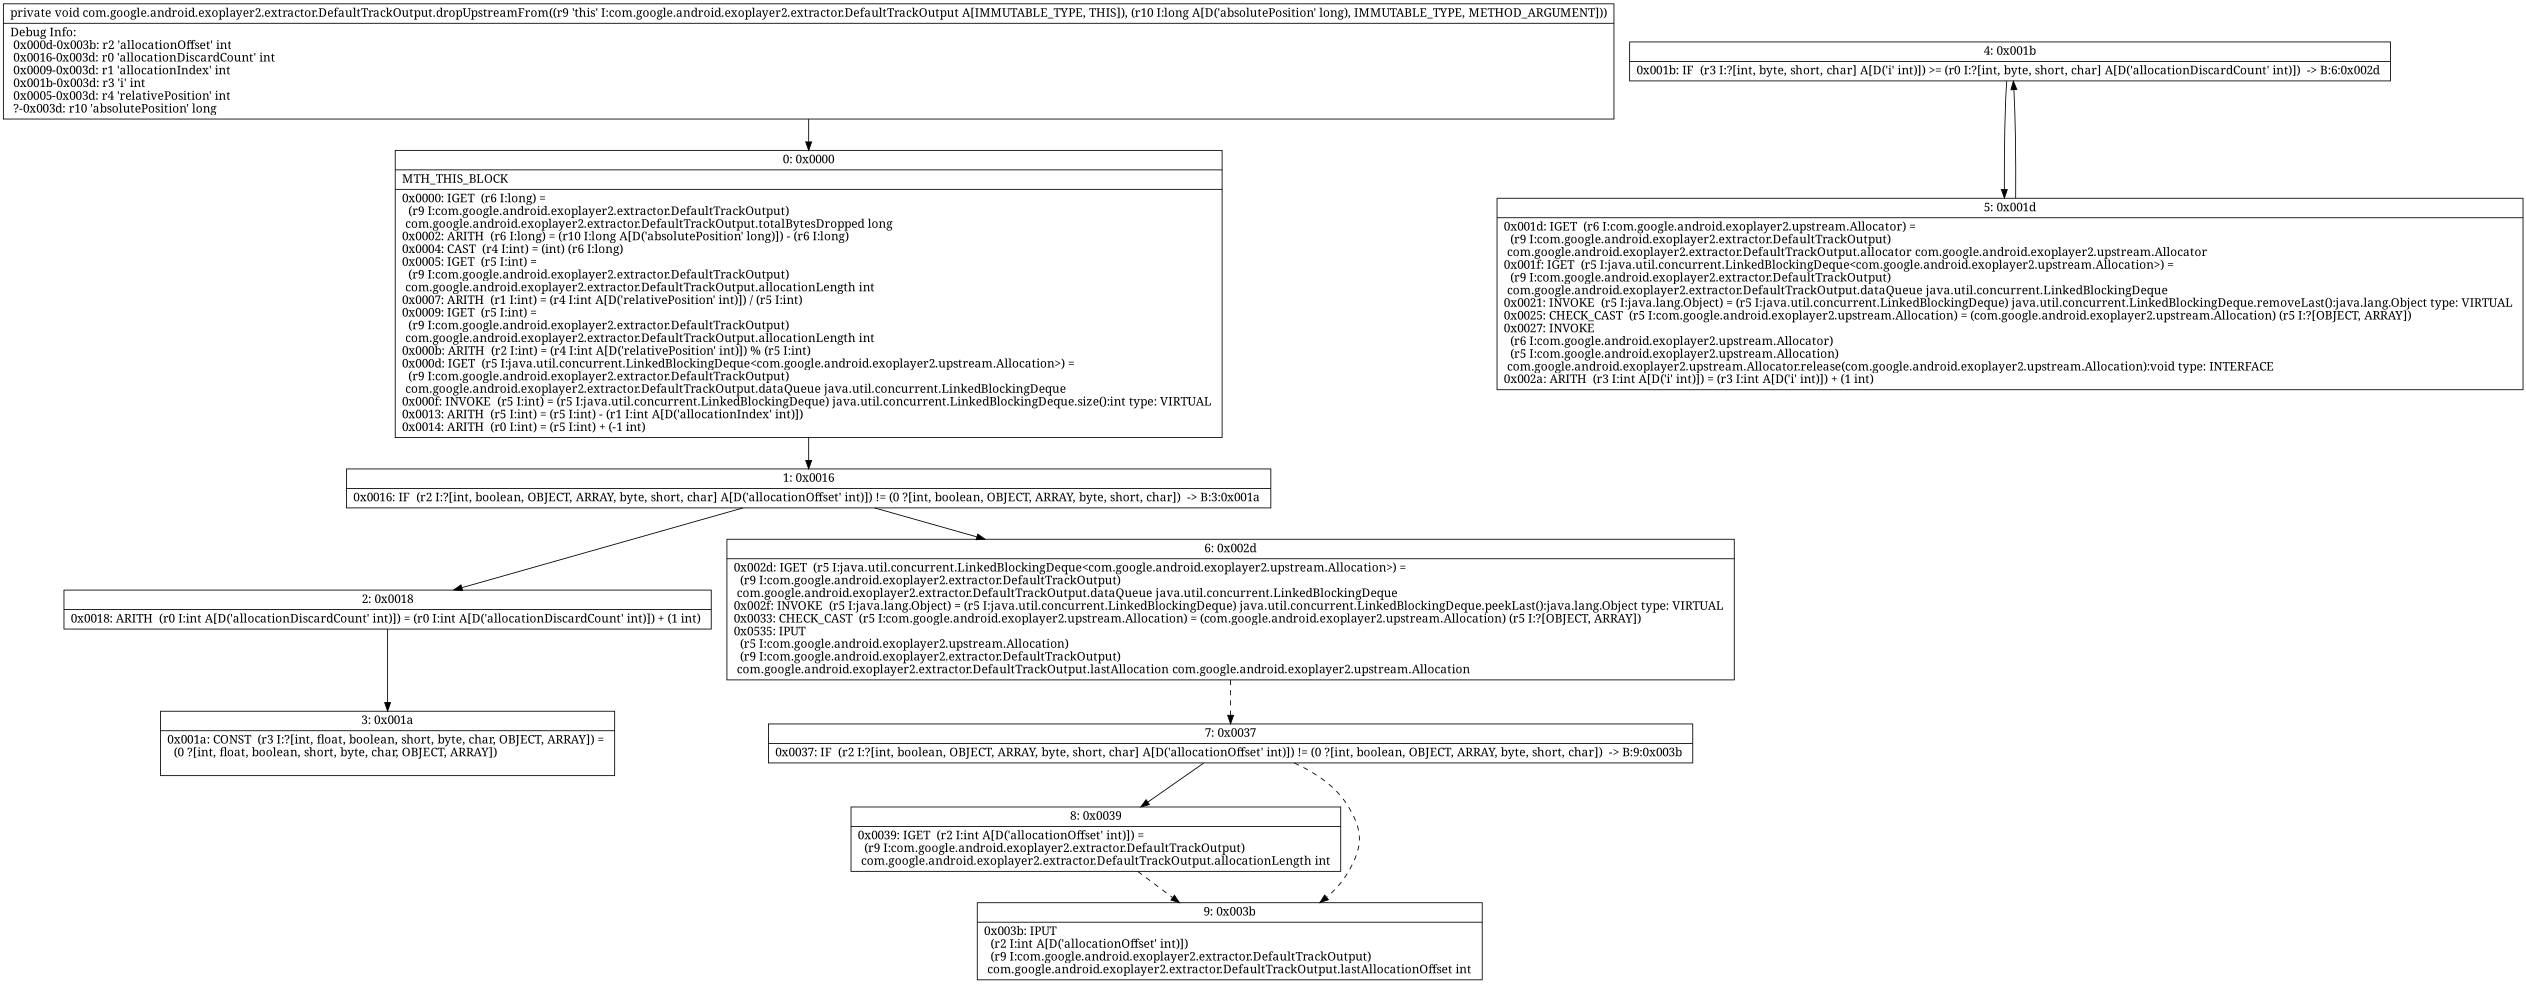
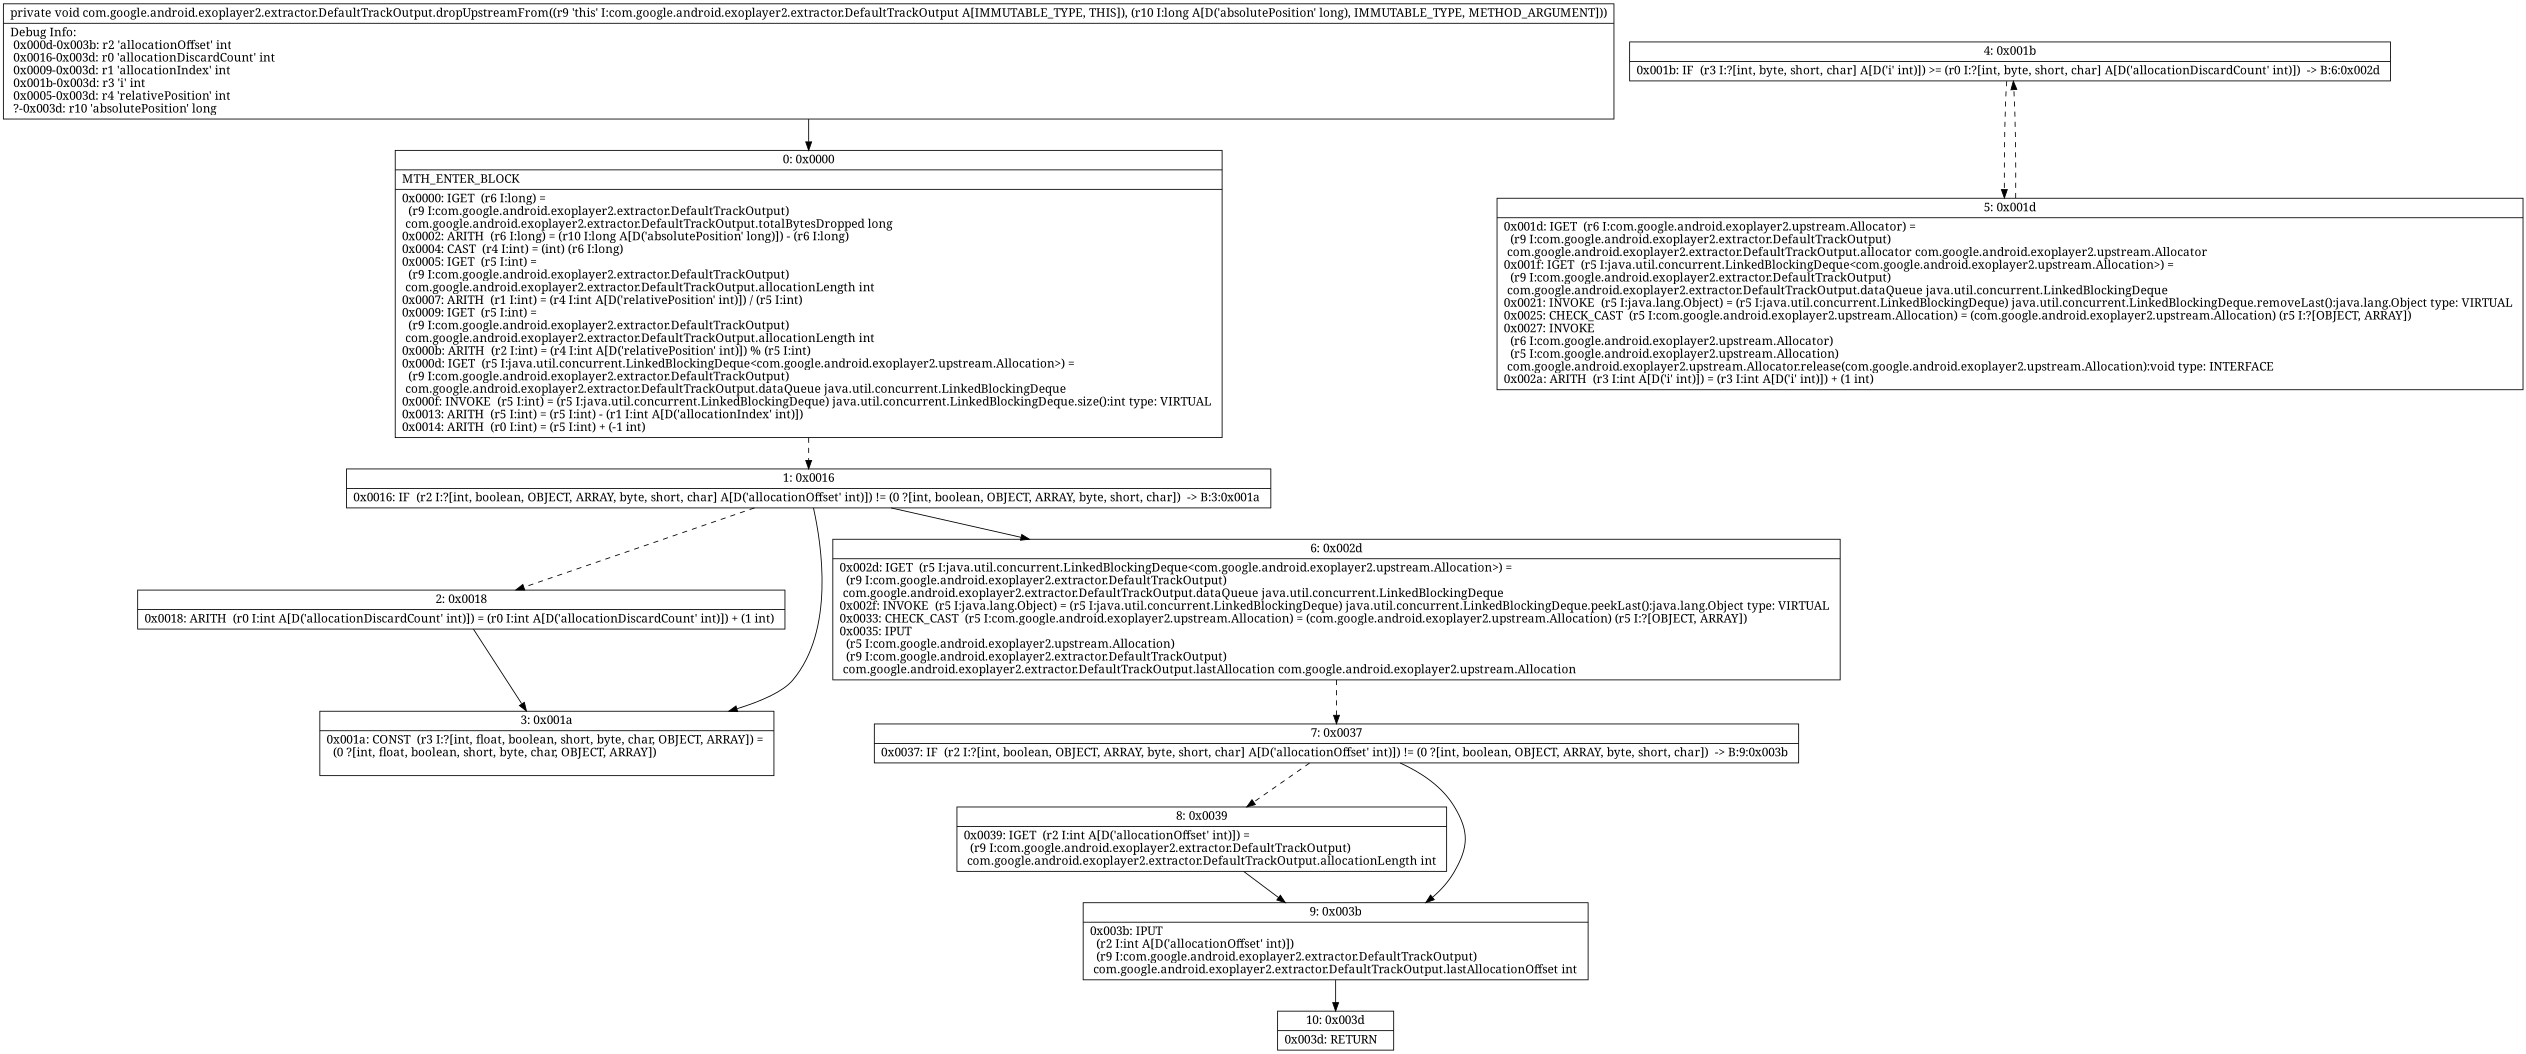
edge "4: 0x001b" -> "5: 0x001d": style solid -> dashed
edge "5: 0x001d" -> "4: 0x001b": style solid -> dashed
node "0: 0x0000": text "MTH_THIS_BLOCK" -> "MTH_ENTER_BLOCK"
edge "0: 0x0000" -> "1: 0x0016": style solid -> dashed
edge "1: 0x0016" -> "2: 0x0018": style solid -> dashed
edge "1: 0x0016" -> "3: 0x001a": added
node "6: 0x002d": text "0x0535: IPUT" -> "0x0035: IPUT"
edge "7: 0x0037" -> "8: 0x0039": style solid -> dashed
edge "7: 0x0037" -> "9: 0x003b": style dashed -> solid
edge "8: 0x0039" -> "9: 0x003b": style dashed -> solid
node "10: 0x003d": added
